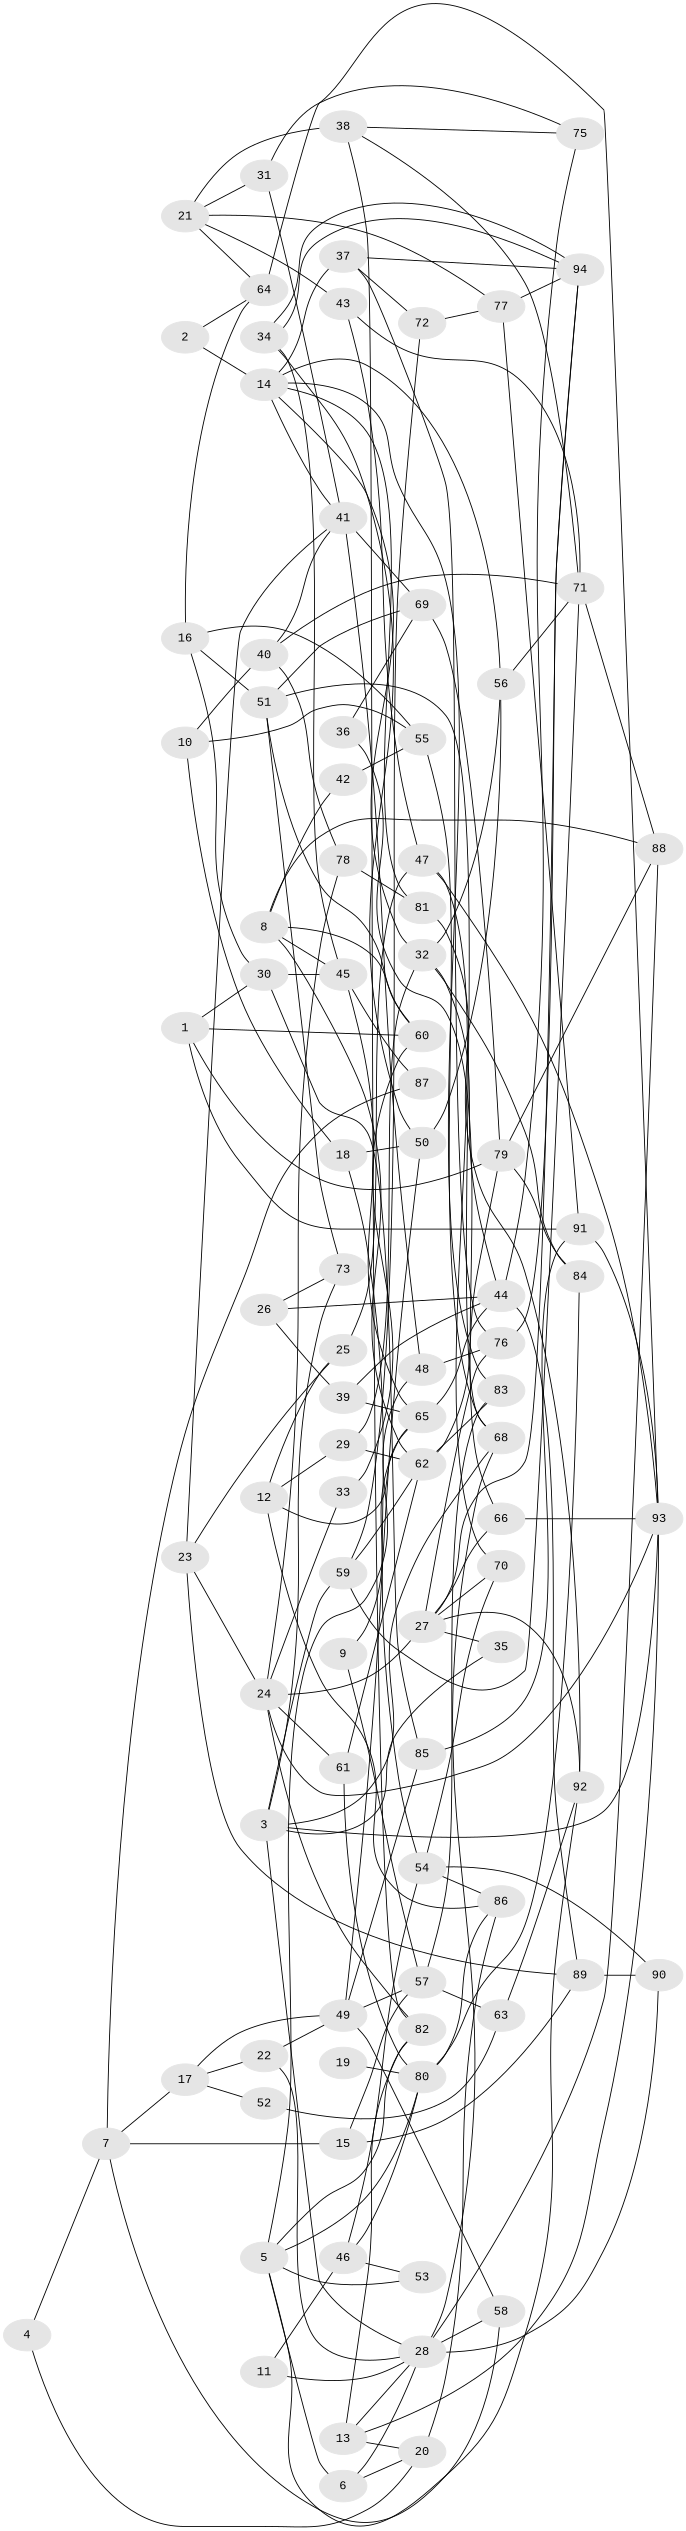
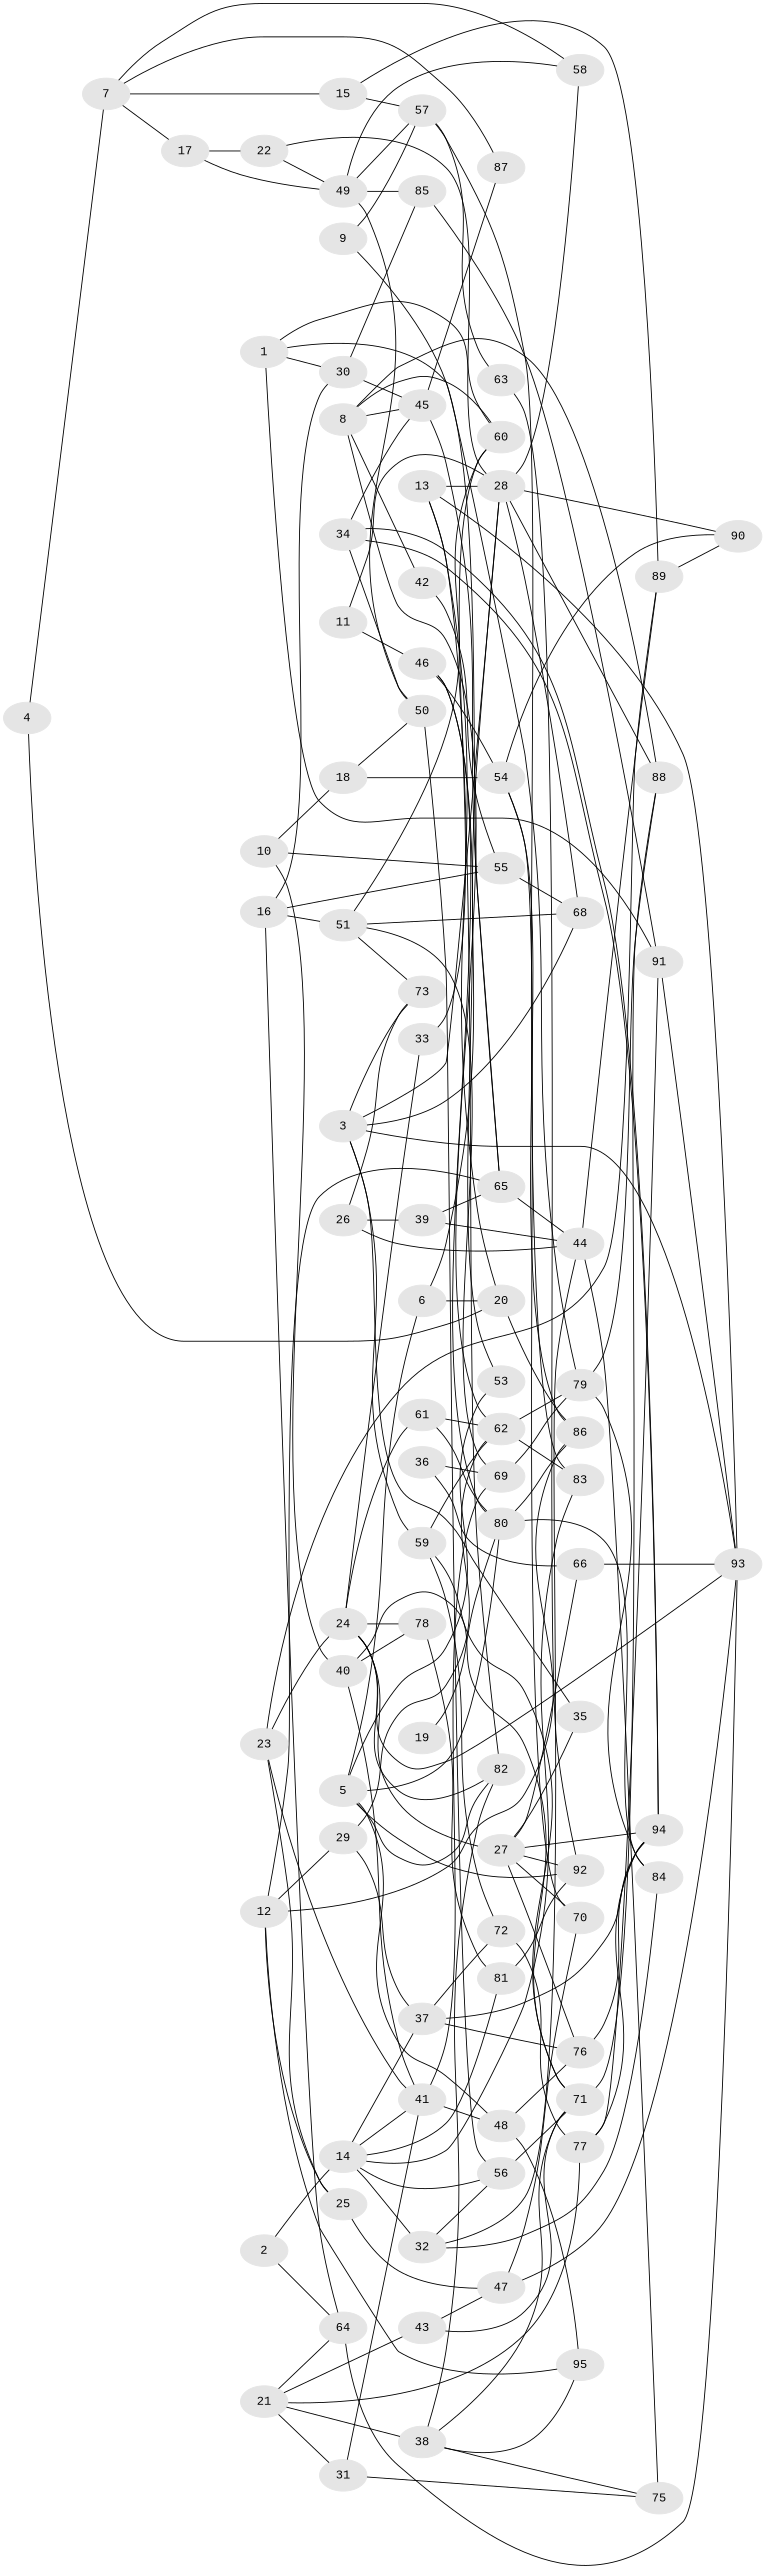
edge "32" -- "29": now "37" -- "29"
node "52": removed
node "95": added
